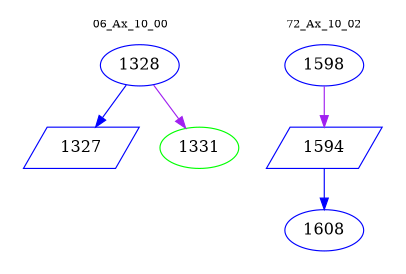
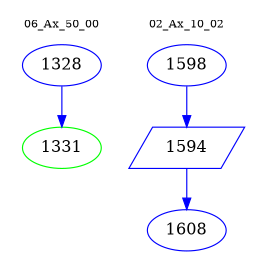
cluster "06_Ax_10_00": label "06_Ax_10_00" -> "06_Ax_50_00"
cluster "72_Ax_10_02": label "72_Ax_10_02" -> "02_Ax_10_02"
edge "1598" -> "1594": color purple -> blue
edge "1328" -> "1331": color purple -> blue
node "1327": removed
